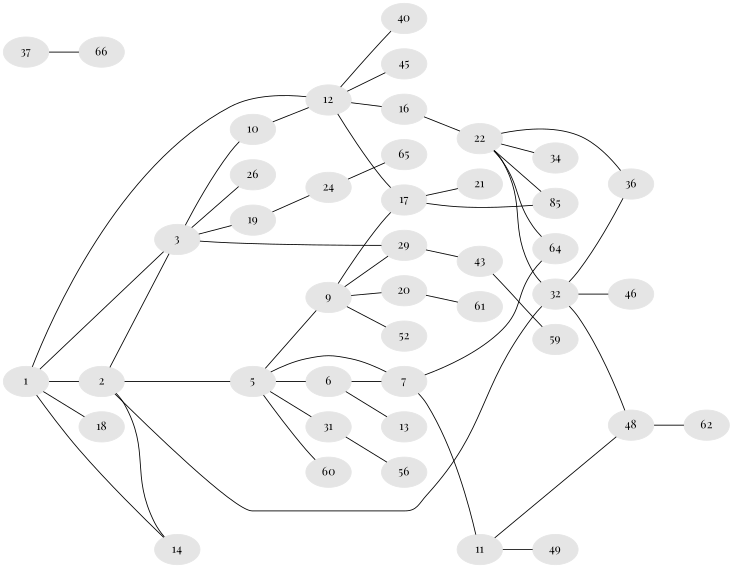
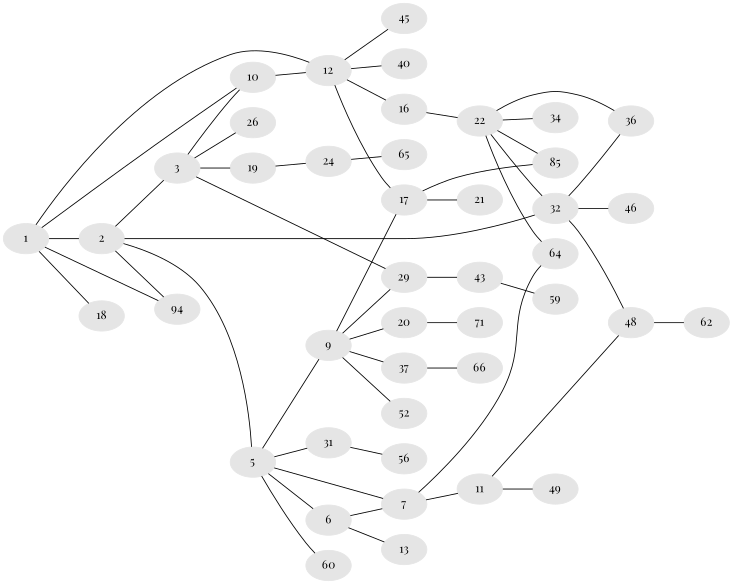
node "61": label "61" -> "71"
edge "3" -- "1": now "10" -- "1"
edge "9" -- "37": added
node "14": label "14" -> "94"
